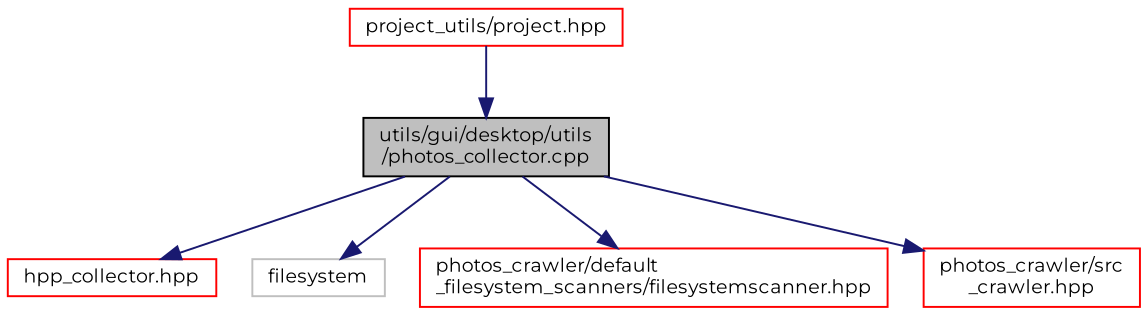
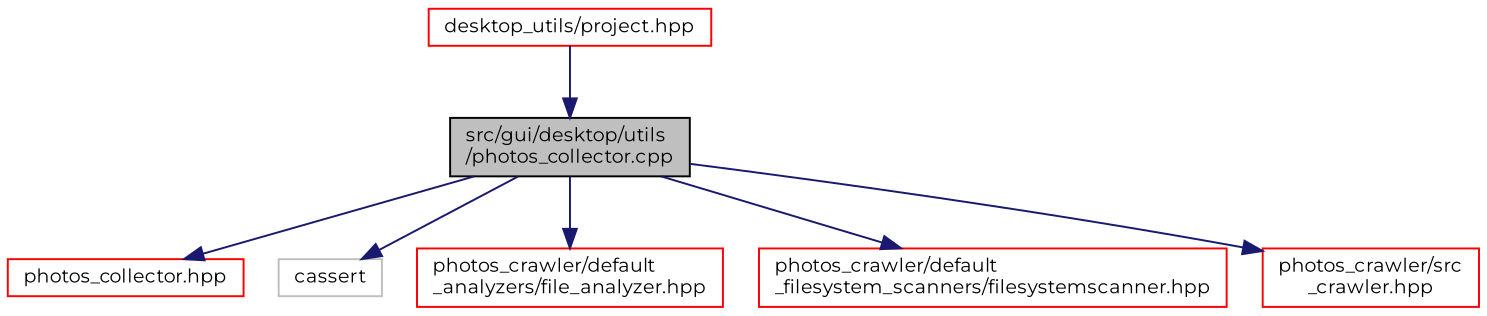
node "project_utils/project.hpp": label "project_utils/project.hpp" -> "desktop_utils/project.hpp"
node "utils/gui/desktop/utils /photos_collector.cpp": label "utils/gui/desktop/utils /photos_collector.cpp" -> "src/gui/desktop/utils /photos_collector.cpp"
node "hpp_collector.hpp": label "hpp_collector.hpp" -> "photos_collector.hpp"
node "filesystem": label "filesystem" -> "cassert"
node "photos_crawler/default _analyzers/file_analyzer.hpp": added
